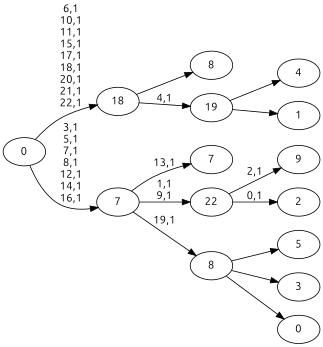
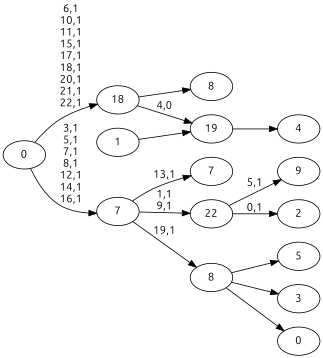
edge "18" -> "19": label "4,1" -> "4,0"
edge "19" -> "1": reversed
edge "22" -> "9": label "2,1" -> "5,1"
